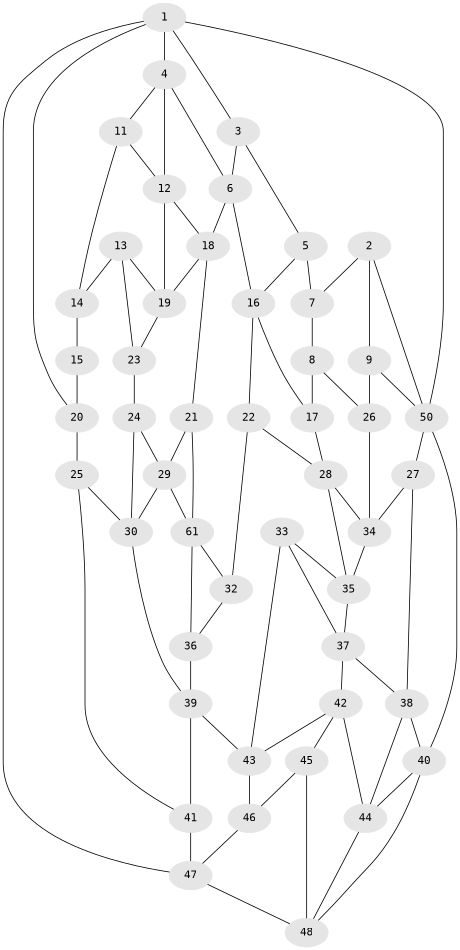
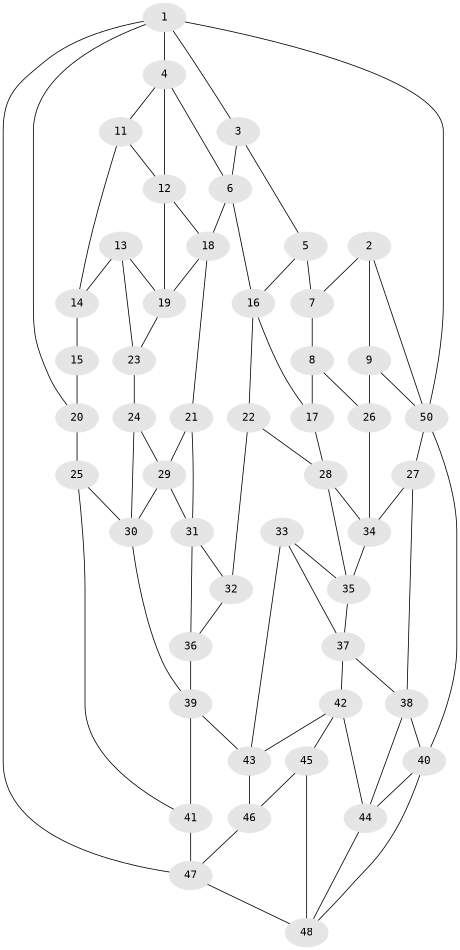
node "61": label "61" -> "31"
